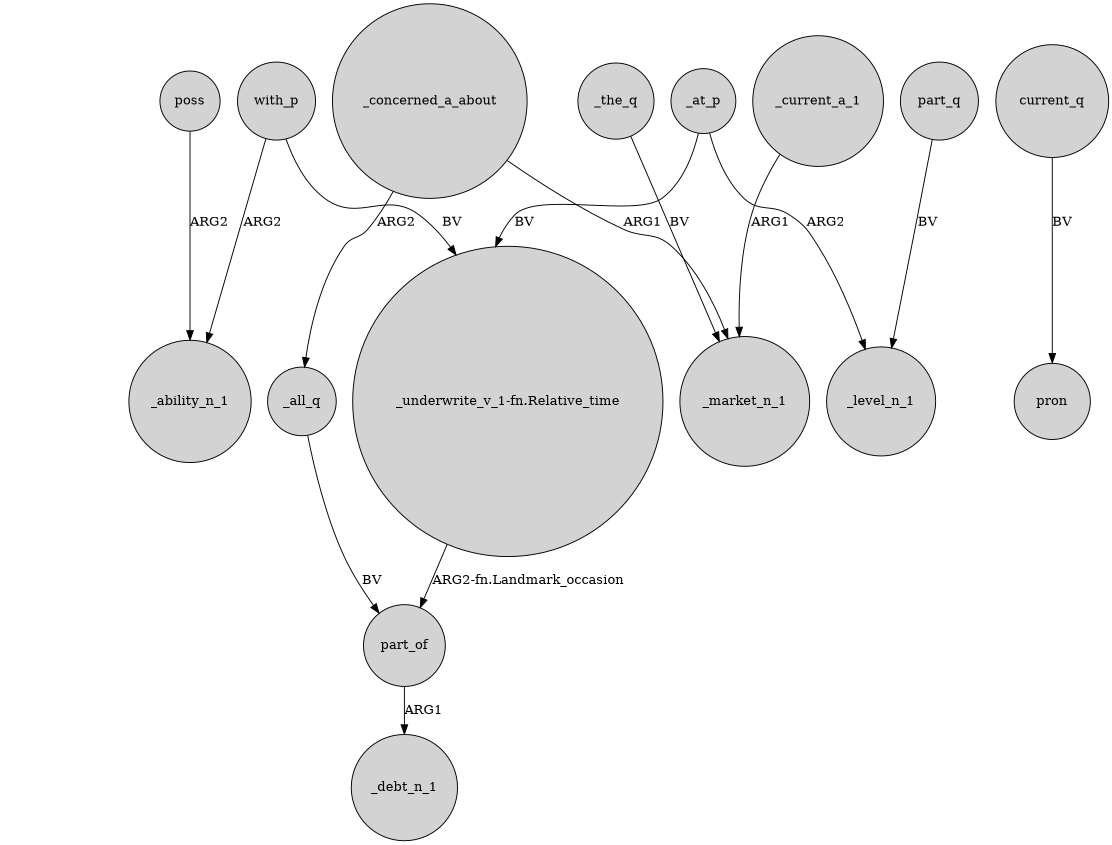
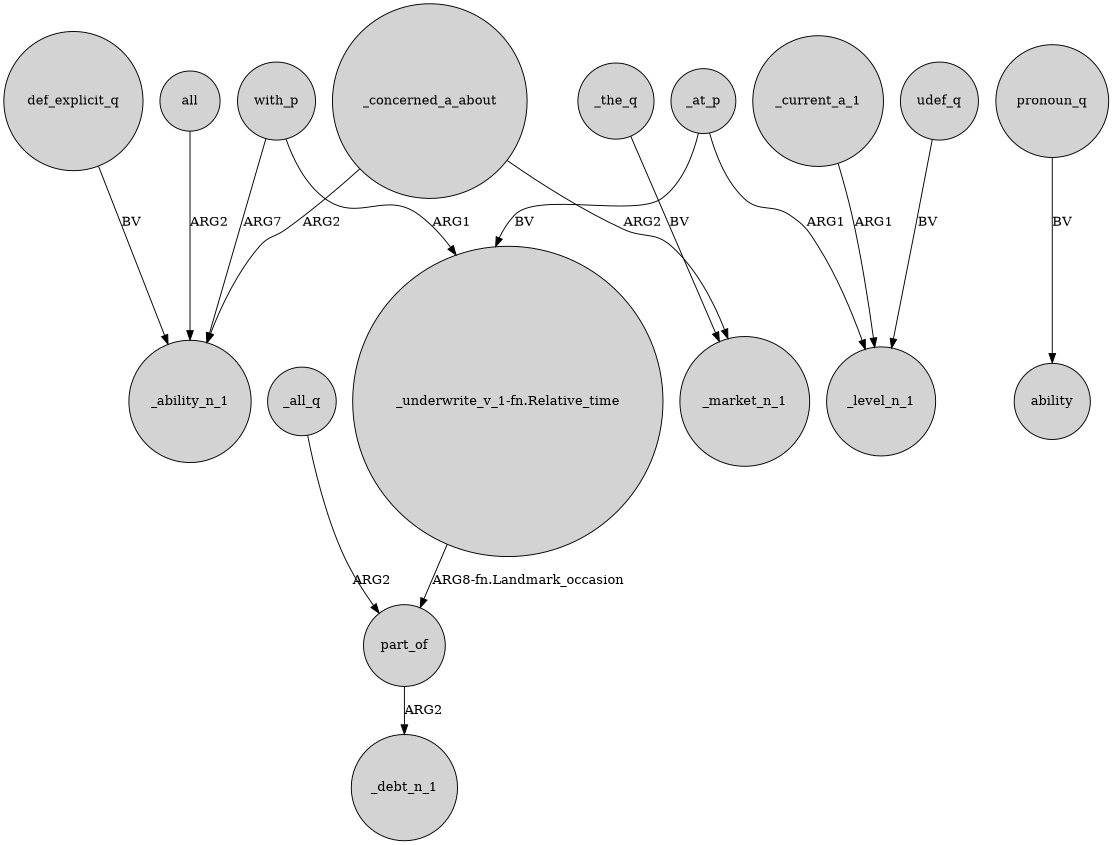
node "def_explicit_q": added
node "poss": label "poss" -> "all"
node "part_q": label "part_q" -> "udef_q"
node "current_q": label "current_q" -> "pronoun_q"
edge "with_p" -> "_ability_n_1": label "ARG2" -> "ARG7"
edge "with_p" -> "_underwrite_v_1-fn.Relative_time": label "BV" -> "ARG1"
edge "_concerned_a_about" -> "_market_n_1": label "ARG1" -> "ARG2"
edge "_at_p" -> "_level_n_1": label "ARG2" -> "ARG1"
edge "_current_a_1" -> "_market_n_1": now "_current_a_1" -> "_level_n_1"
edge "_concerned_a_about" -> "_all_q": now "_concerned_a_about" -> "_ability_n_1"
node "pron": label "pron" -> "ability"
edge "_all_q" -> "part_of": label "BV" -> "ARG2"
edge "_underwrite_v_1-fn.Relative_time" -> "part_of": label "ARG2-fn.Landmark_occasion" -> "ARG8-fn.Landmark_occasion"
edge "part_of" -> "_debt_n_1": label "ARG1" -> "ARG2"
